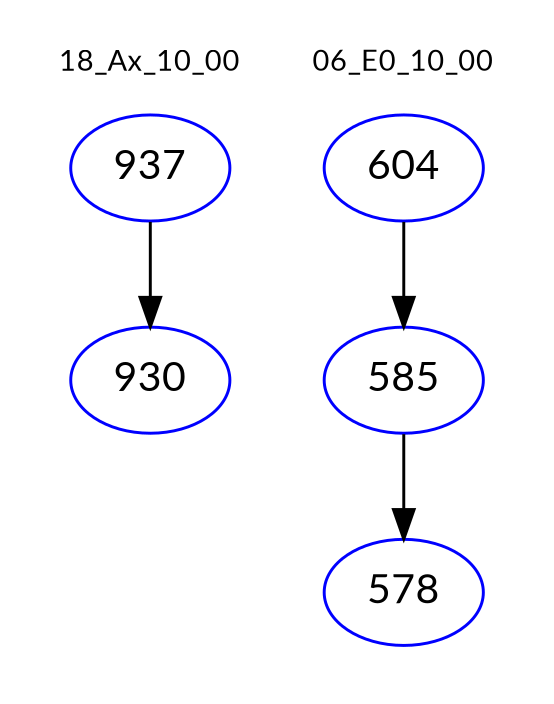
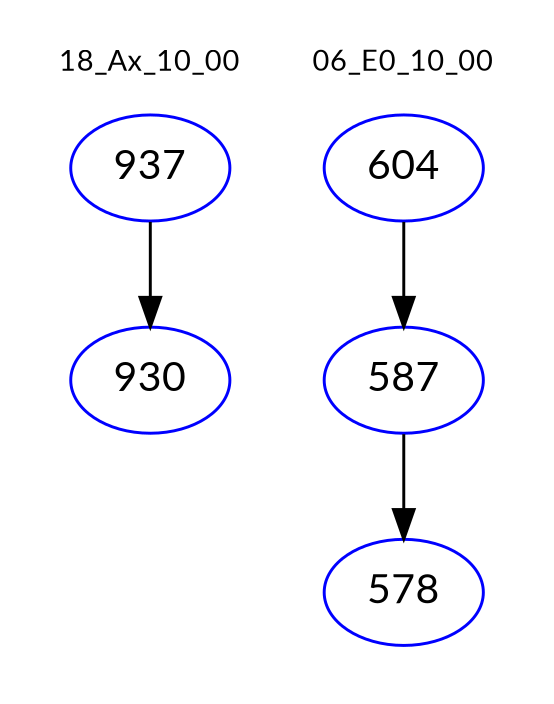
node "585": label "585" -> "587"
